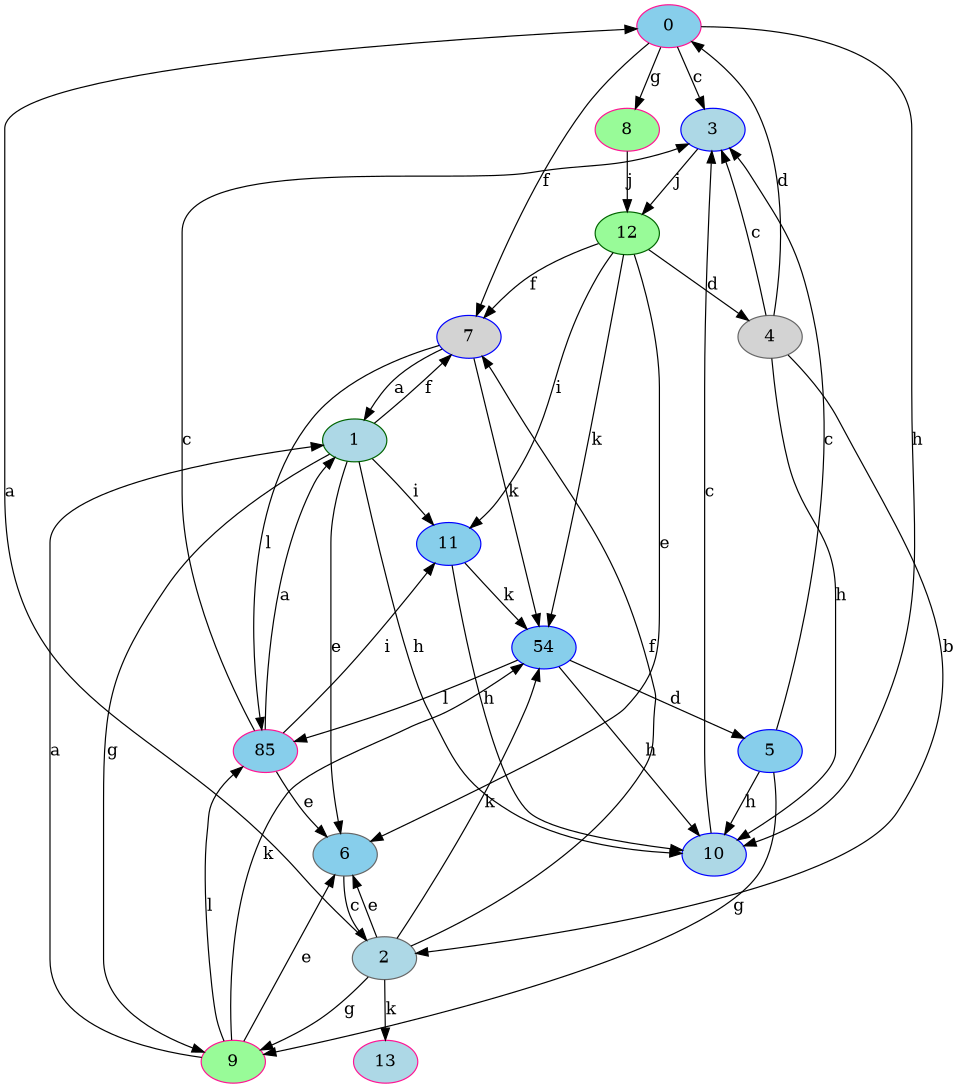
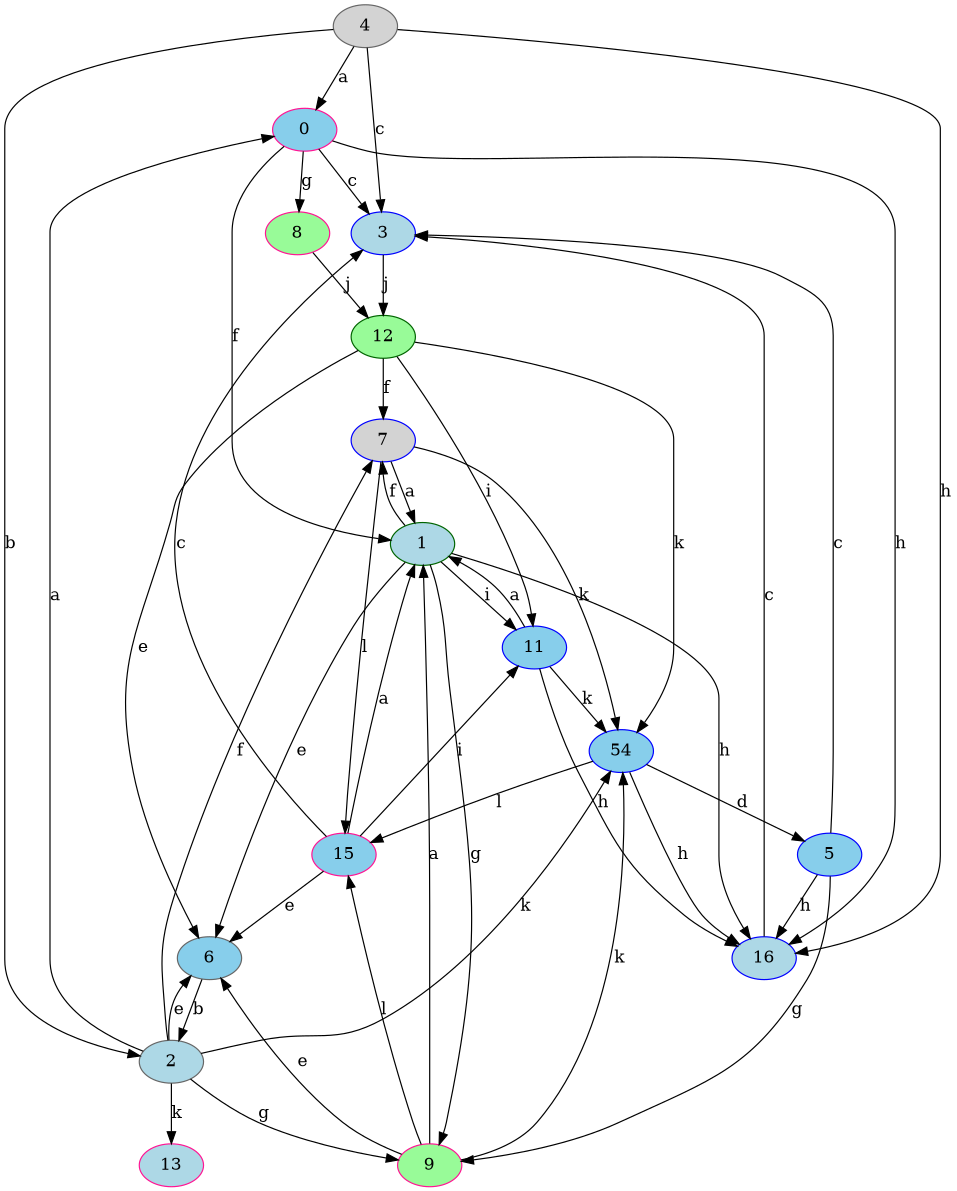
edge "0" -> "7": now "0" -> "1"
edge "4" -> "0": label "d" -> "a"
edge "12" -> "4": removed, label "d"
edge "11" -> "1": added, label "a"
node "85": label "85" -> "15"
node "10": label "10" -> "16"
edge "6" -> "2": label "c" -> "b"
